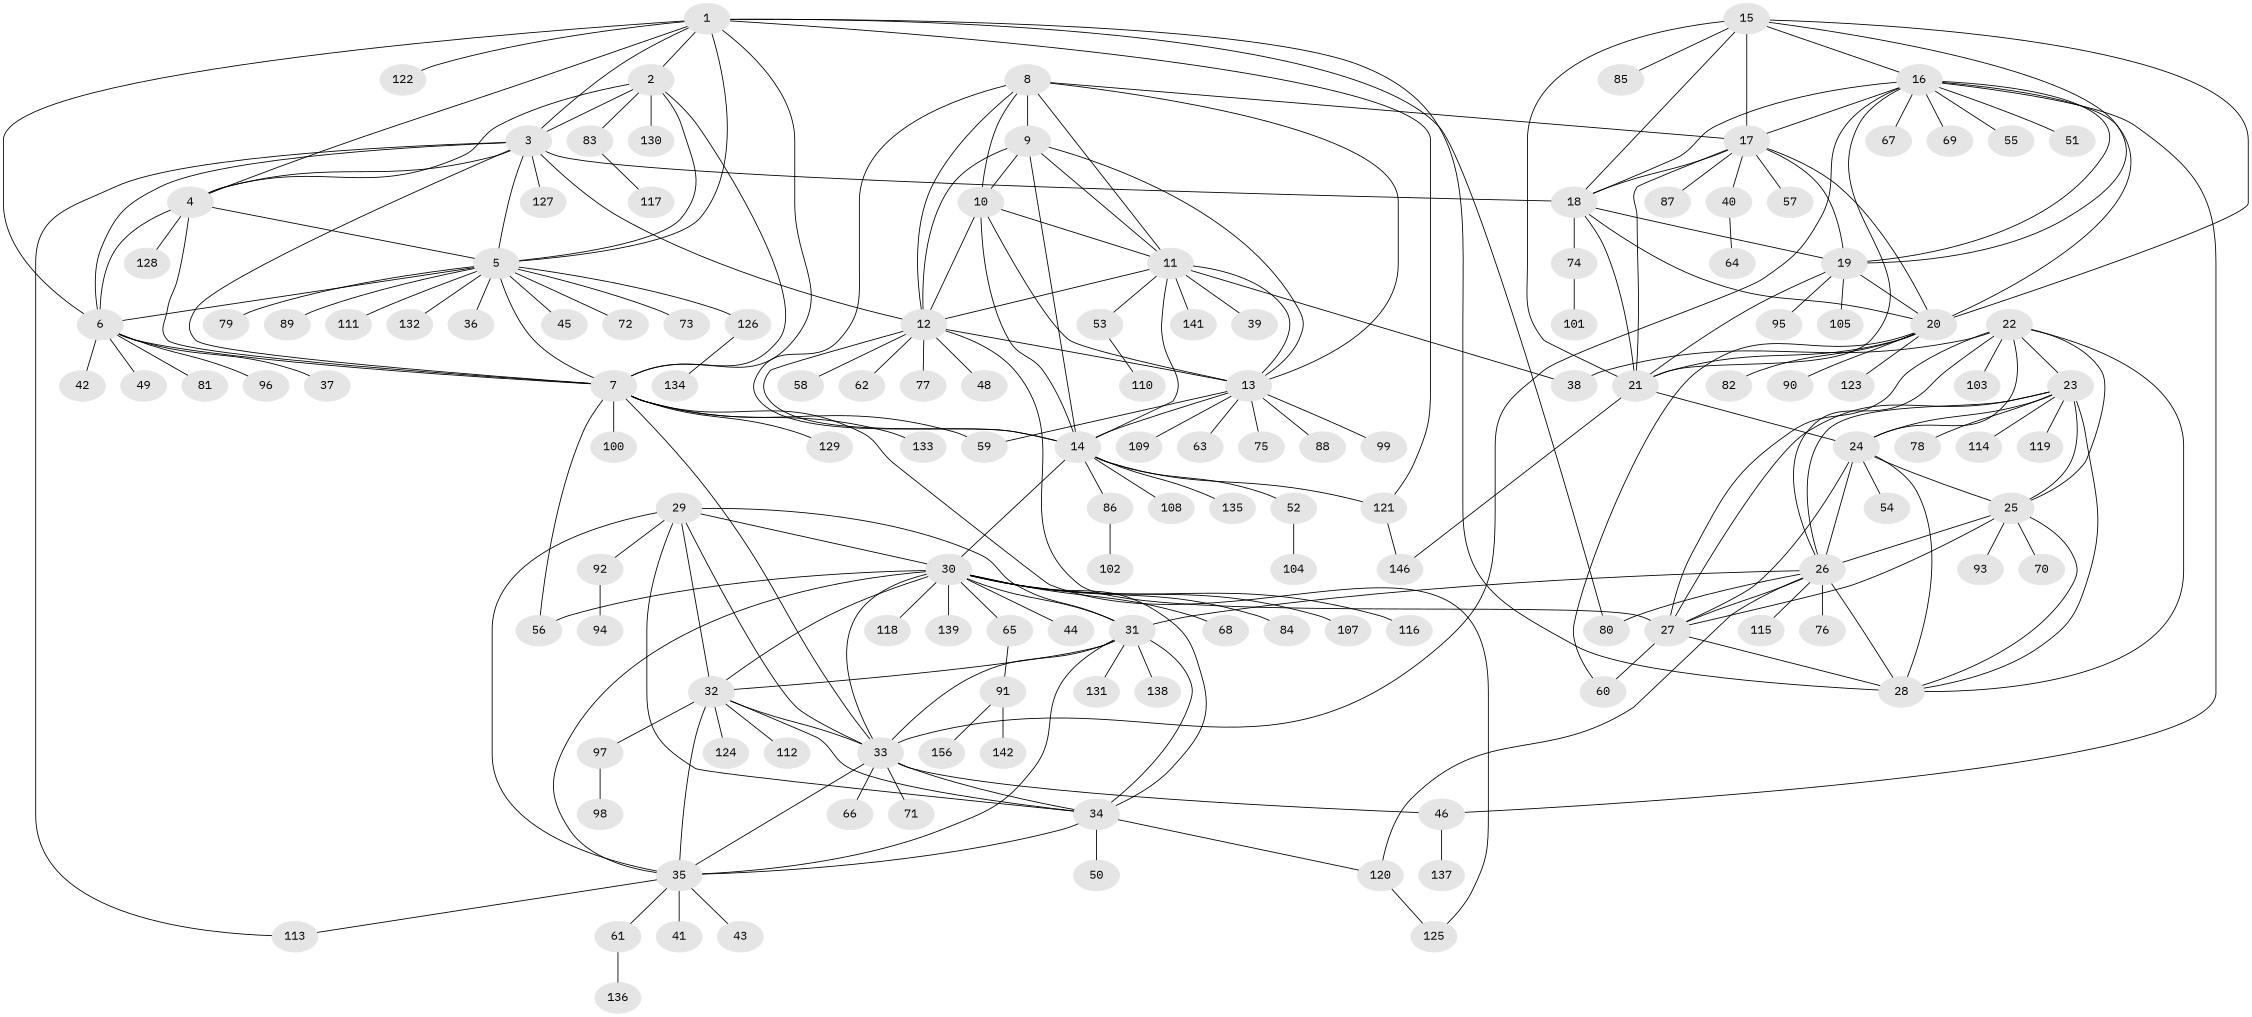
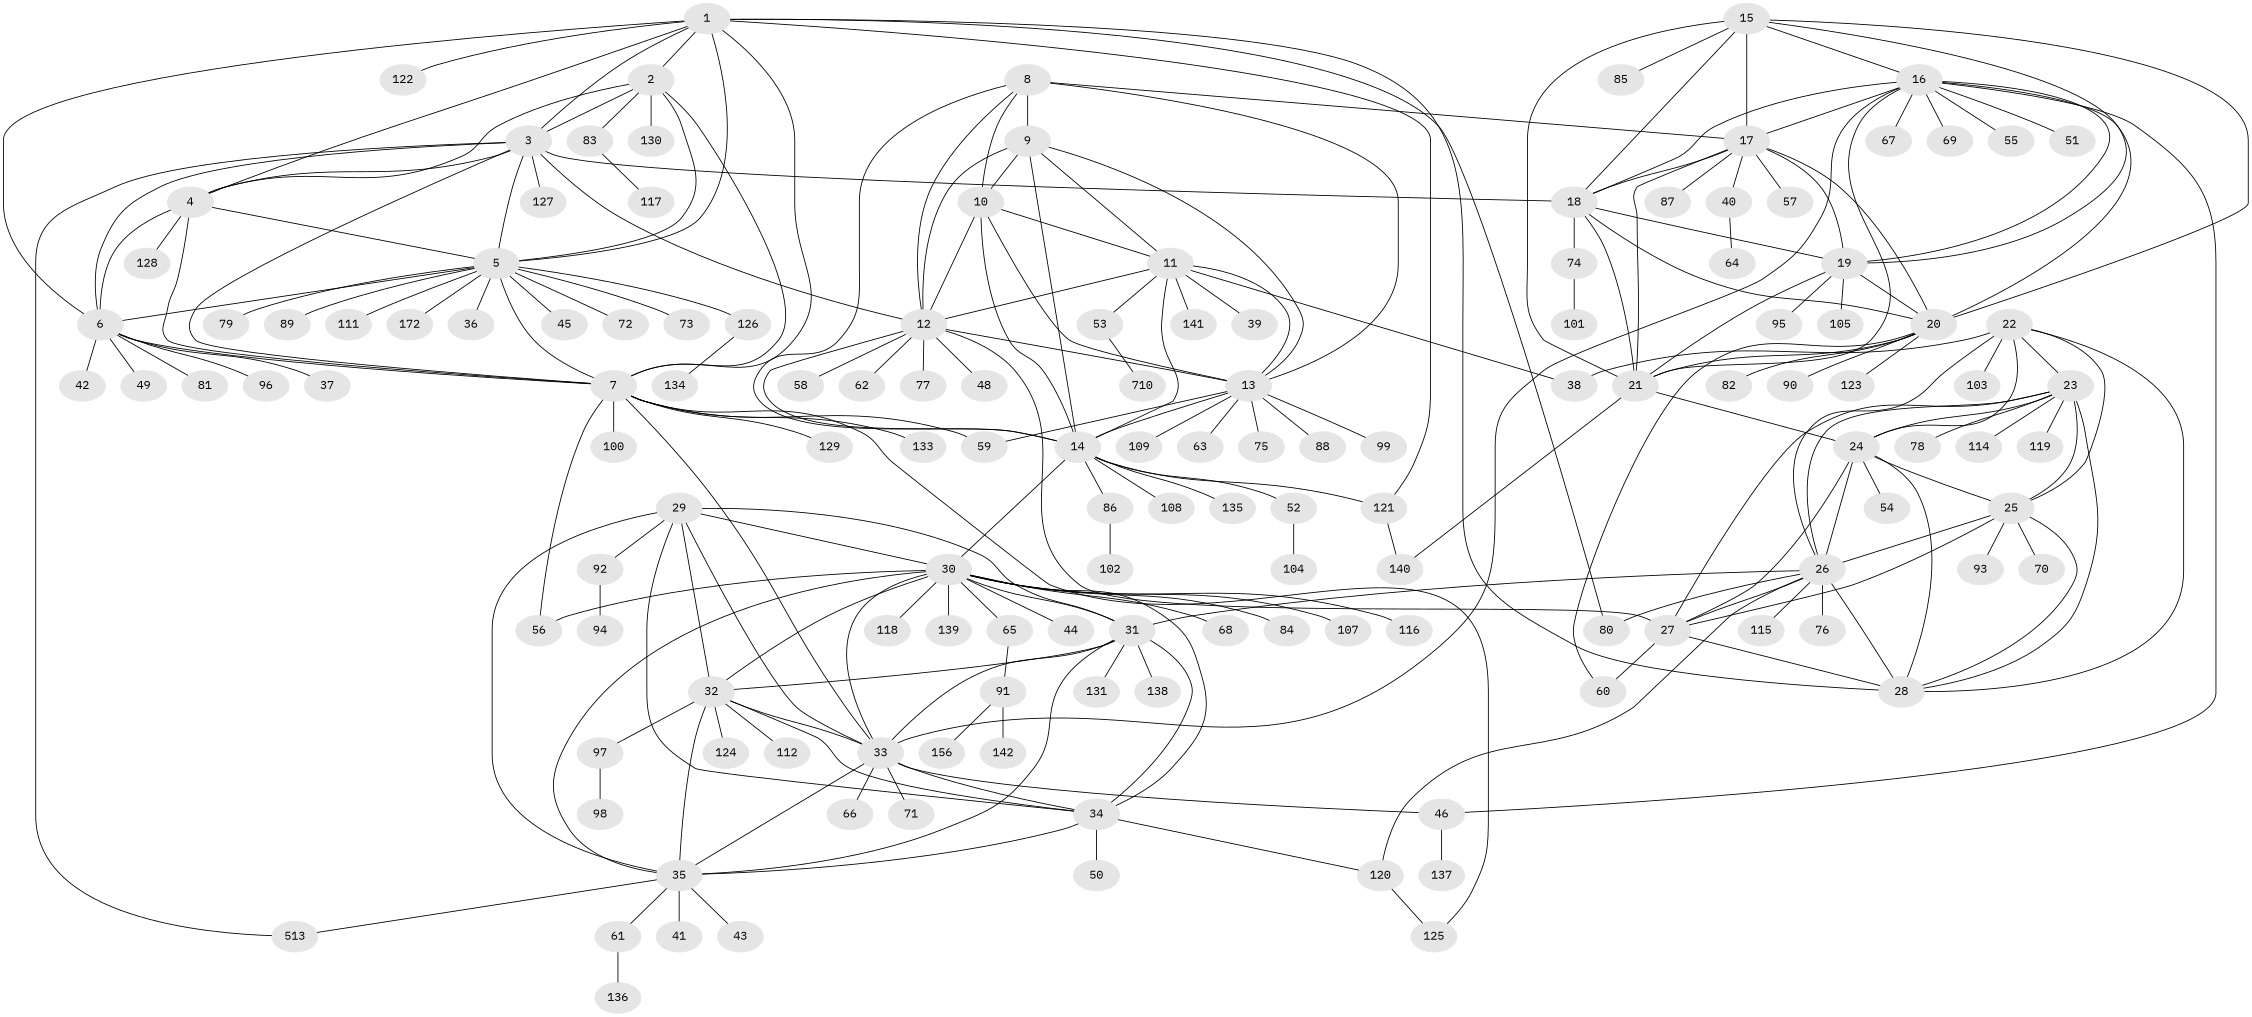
edge "8" -- "11": removed
node "132": label "132" -> "172"
node "110": label "110" -> "710"
edge "22" -- "27": removed
node "146": label "146" -> "140"
node "113": label "113" -> "513"
